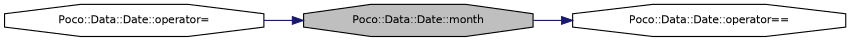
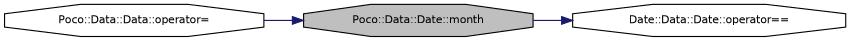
node "Poco::Data::Date::operator=": label "Poco::Data::Date::operator=" -> "Poco::Data::Data::operator="
node "Poco::Data::Date::operator==": label "Poco::Data::Date::operator==" -> "Date::Data::Date::operator=="
